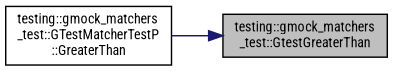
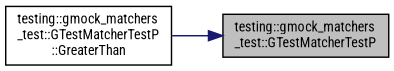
node "testing::gmock_matchers _test::GtestGreaterThan": label "testing::gmock_matchers _test::GtestGreaterThan" -> "testing::gmock_matchers _test::GTestMatcherTestP"
